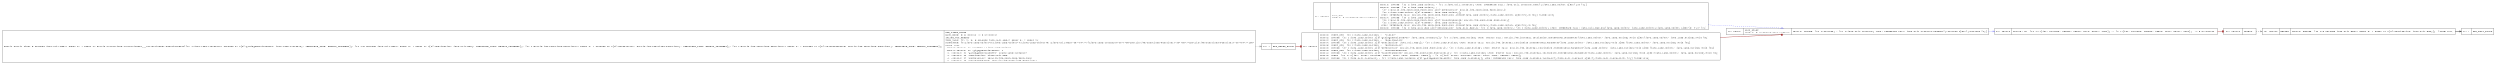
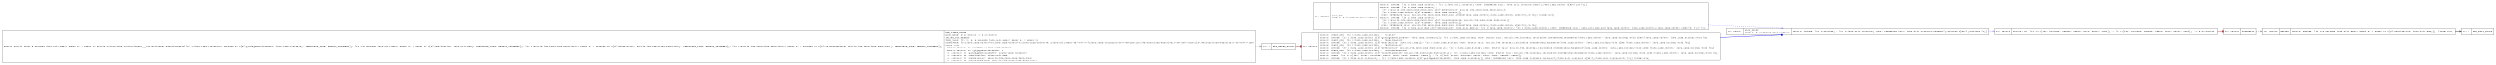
node "23: 0x002f": text "OBJECT" -> "SYNTHETIC"
edge "18: 0x0000" -> "19: 0x0019": color brown -> blue
